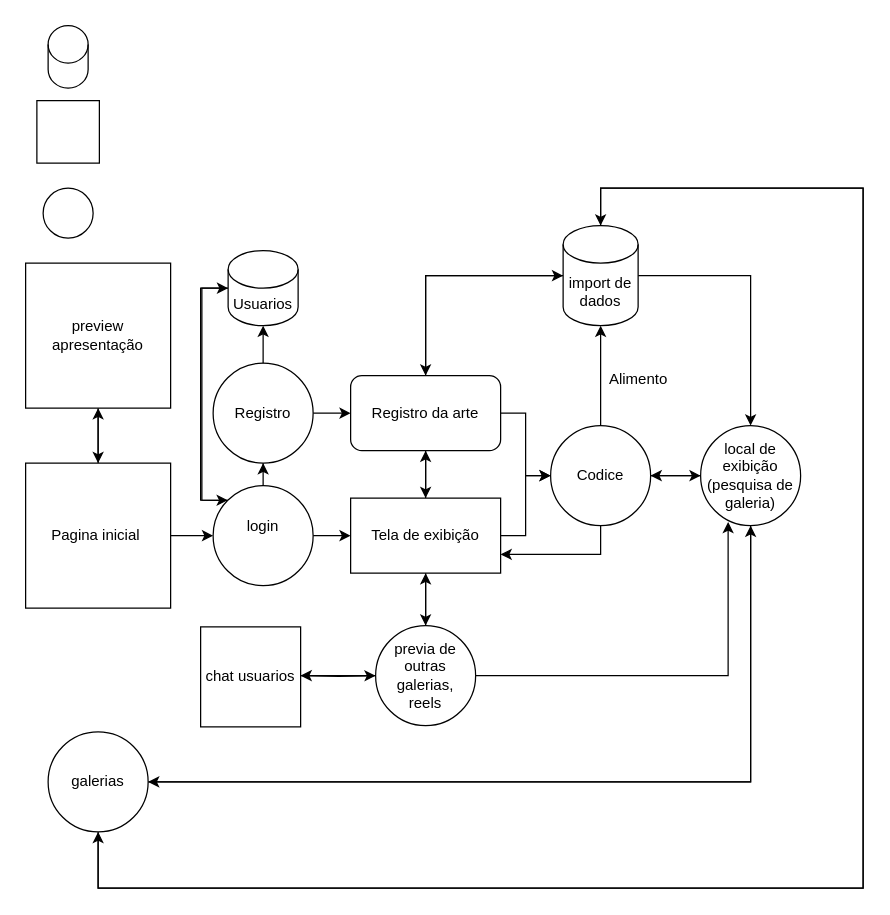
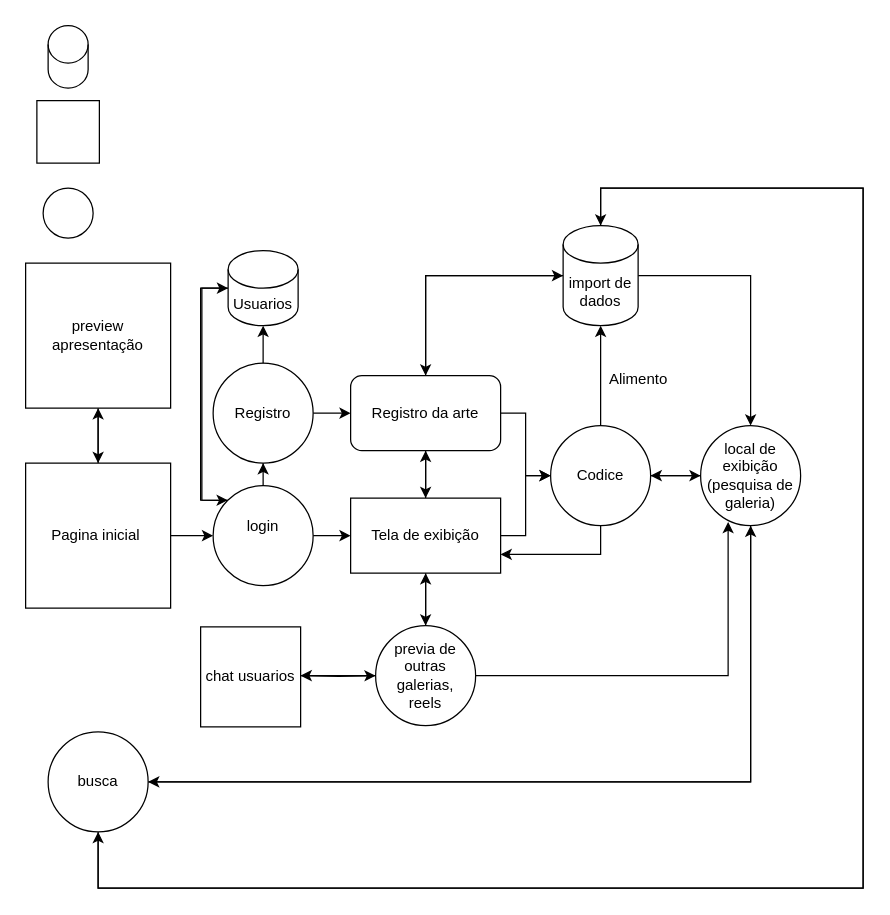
node "galerias": label "galerias" -> "busca"
